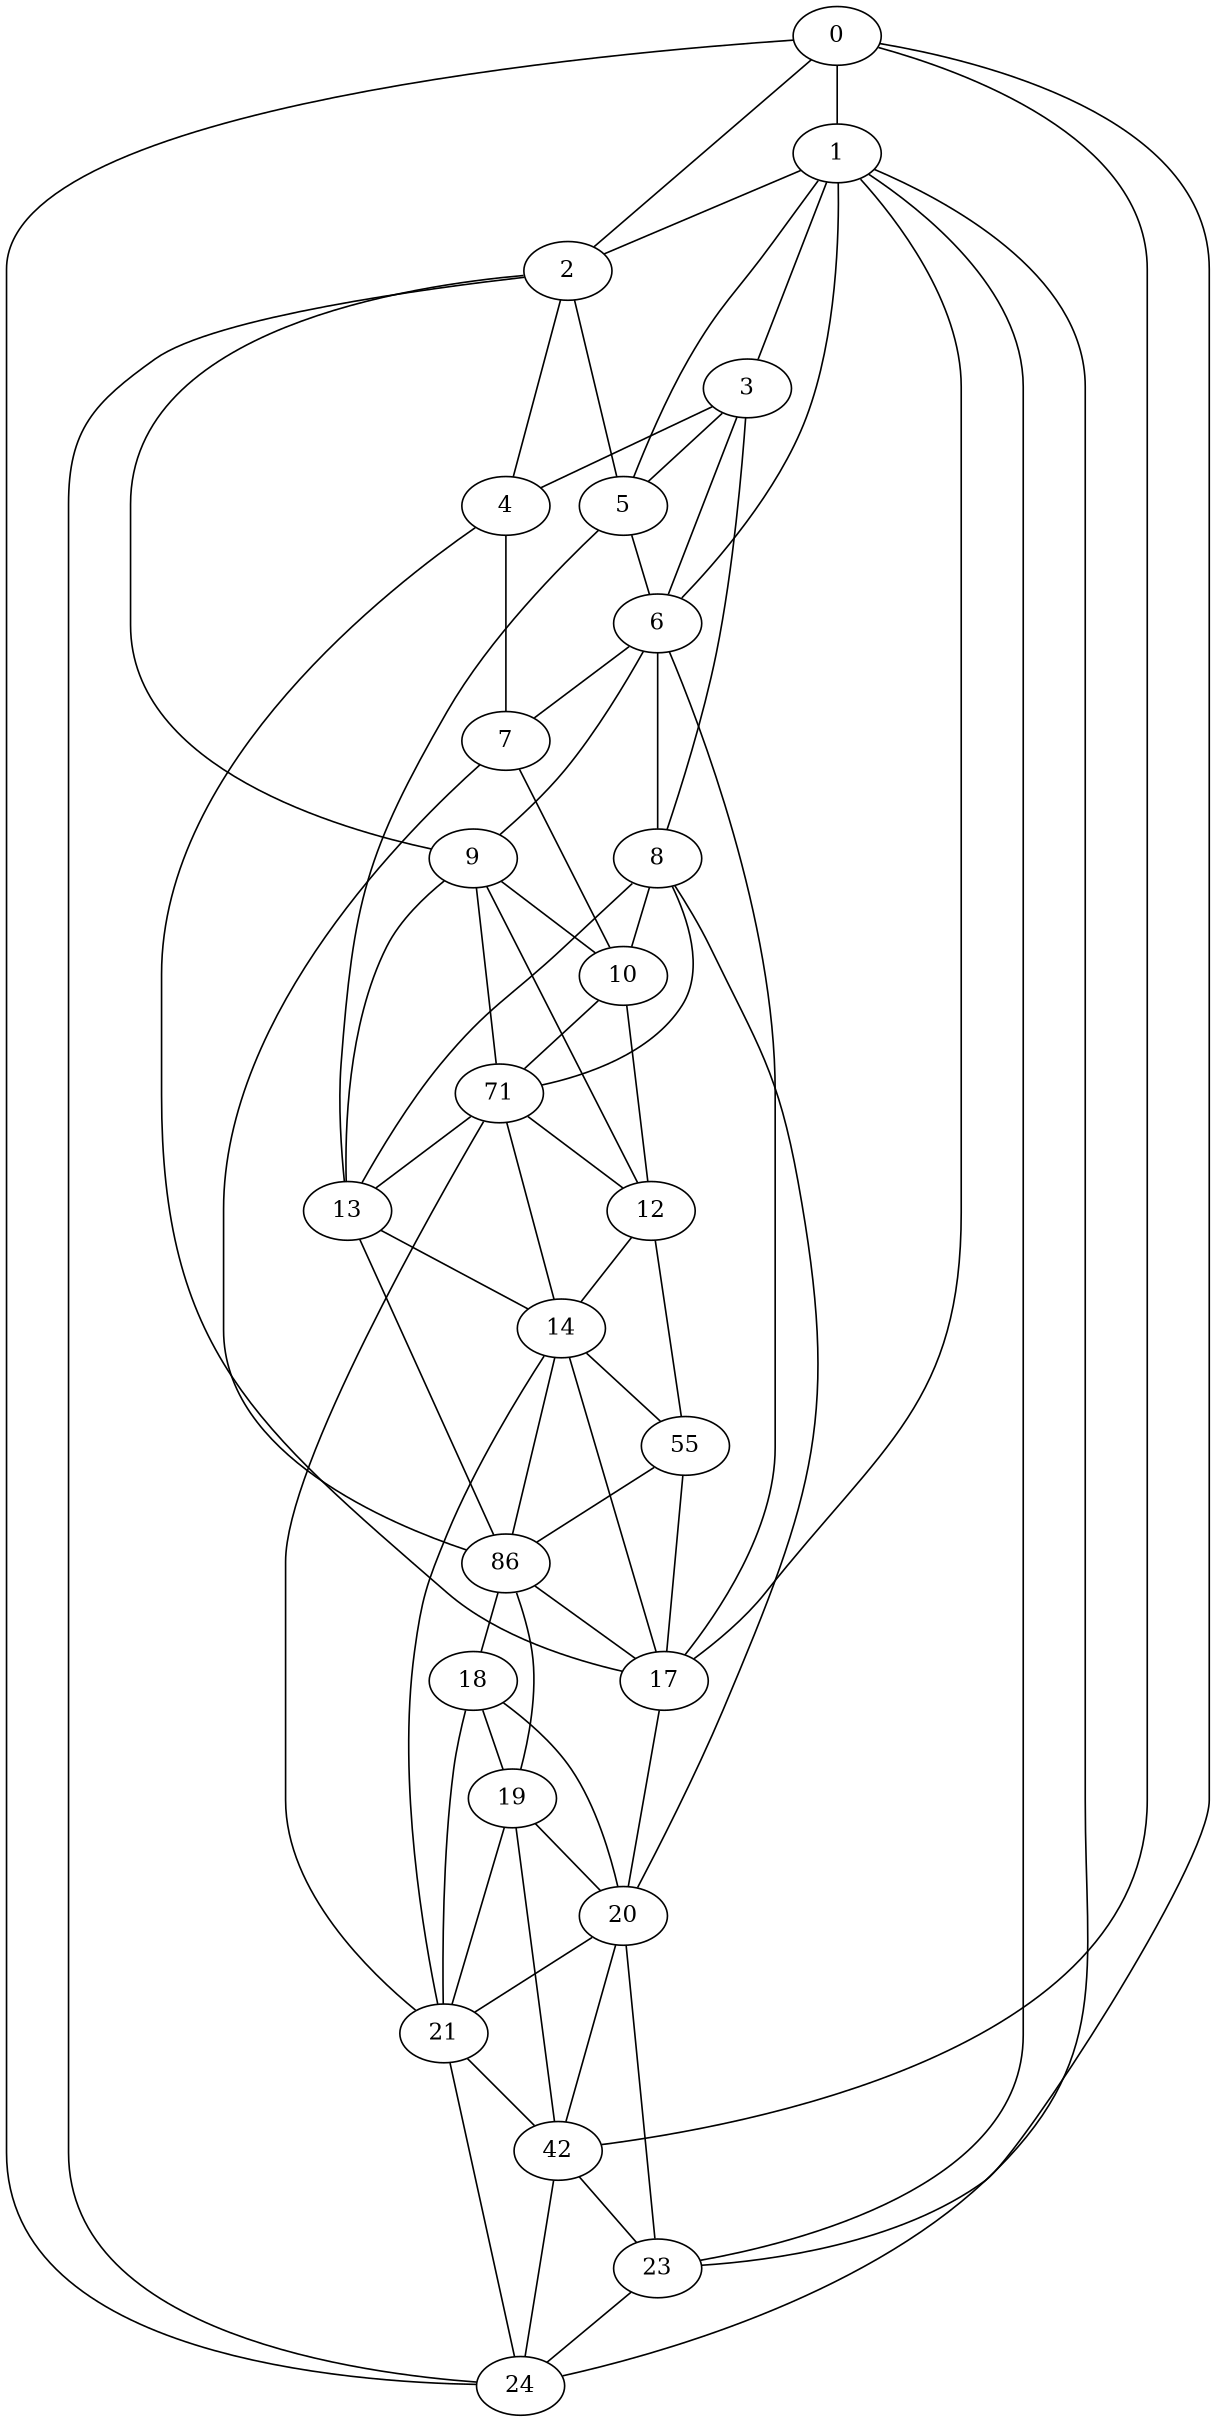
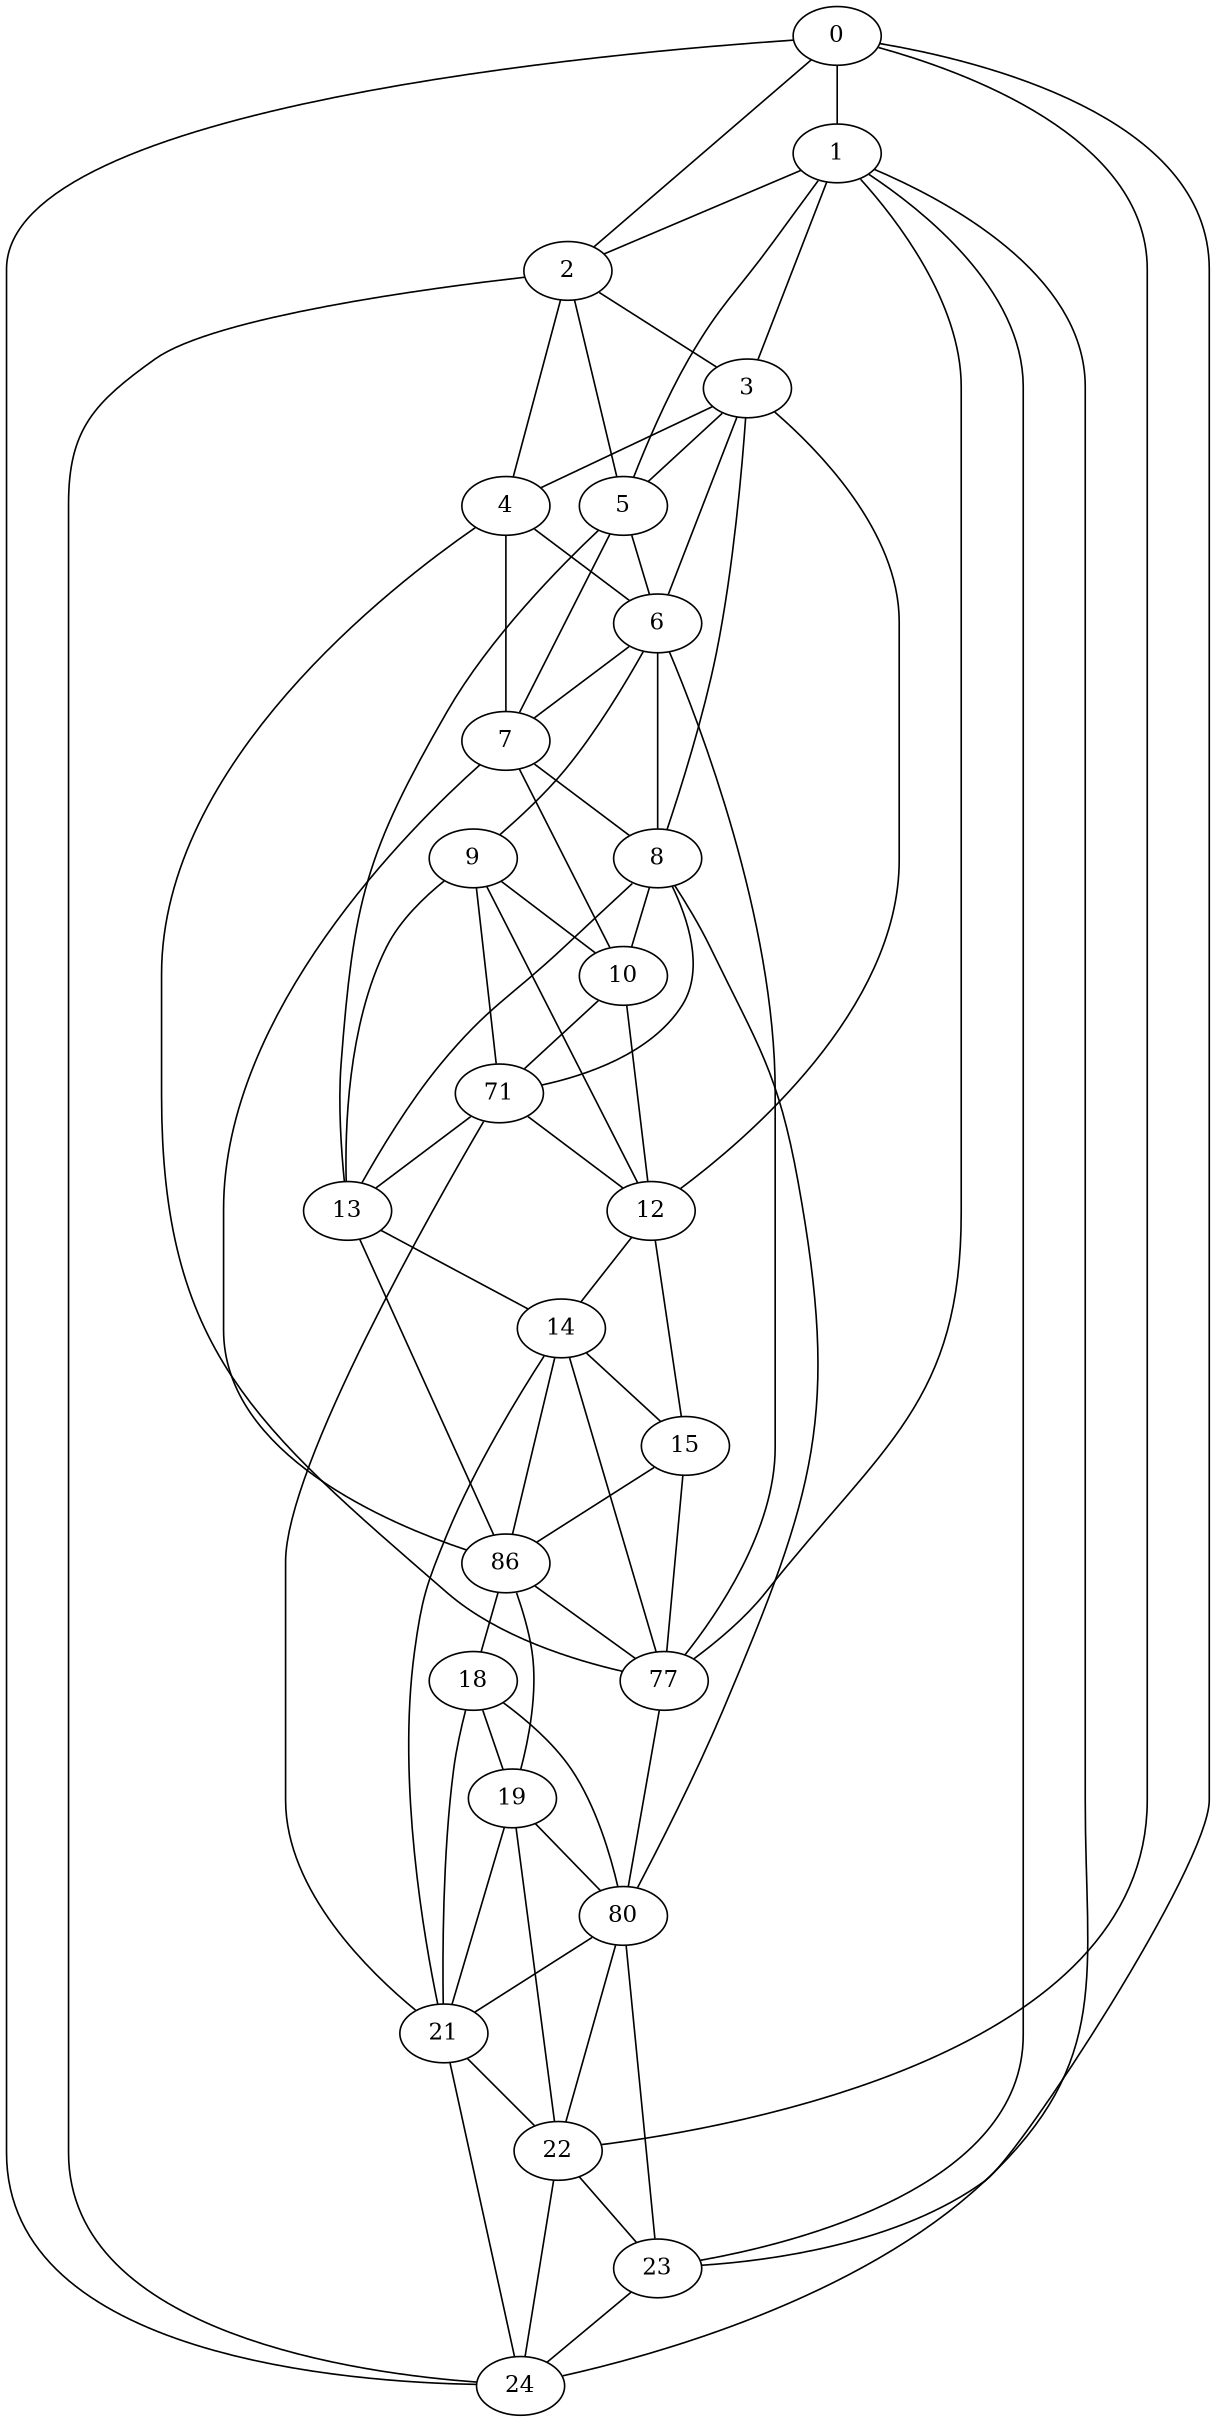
edge "1" -- "6": now "4" -- "6"
edge "2" -- "9": now "2" -- "3"
edge "5" -- "7": added
edge "7" -- "8": added
edge "3" -- "12": added
edge "71" -- "14": removed
node "55": label "55" -> "15"
node "17": label "17" -> "77"
node "20": label "20" -> "80"
node "42": label "42" -> "22"
